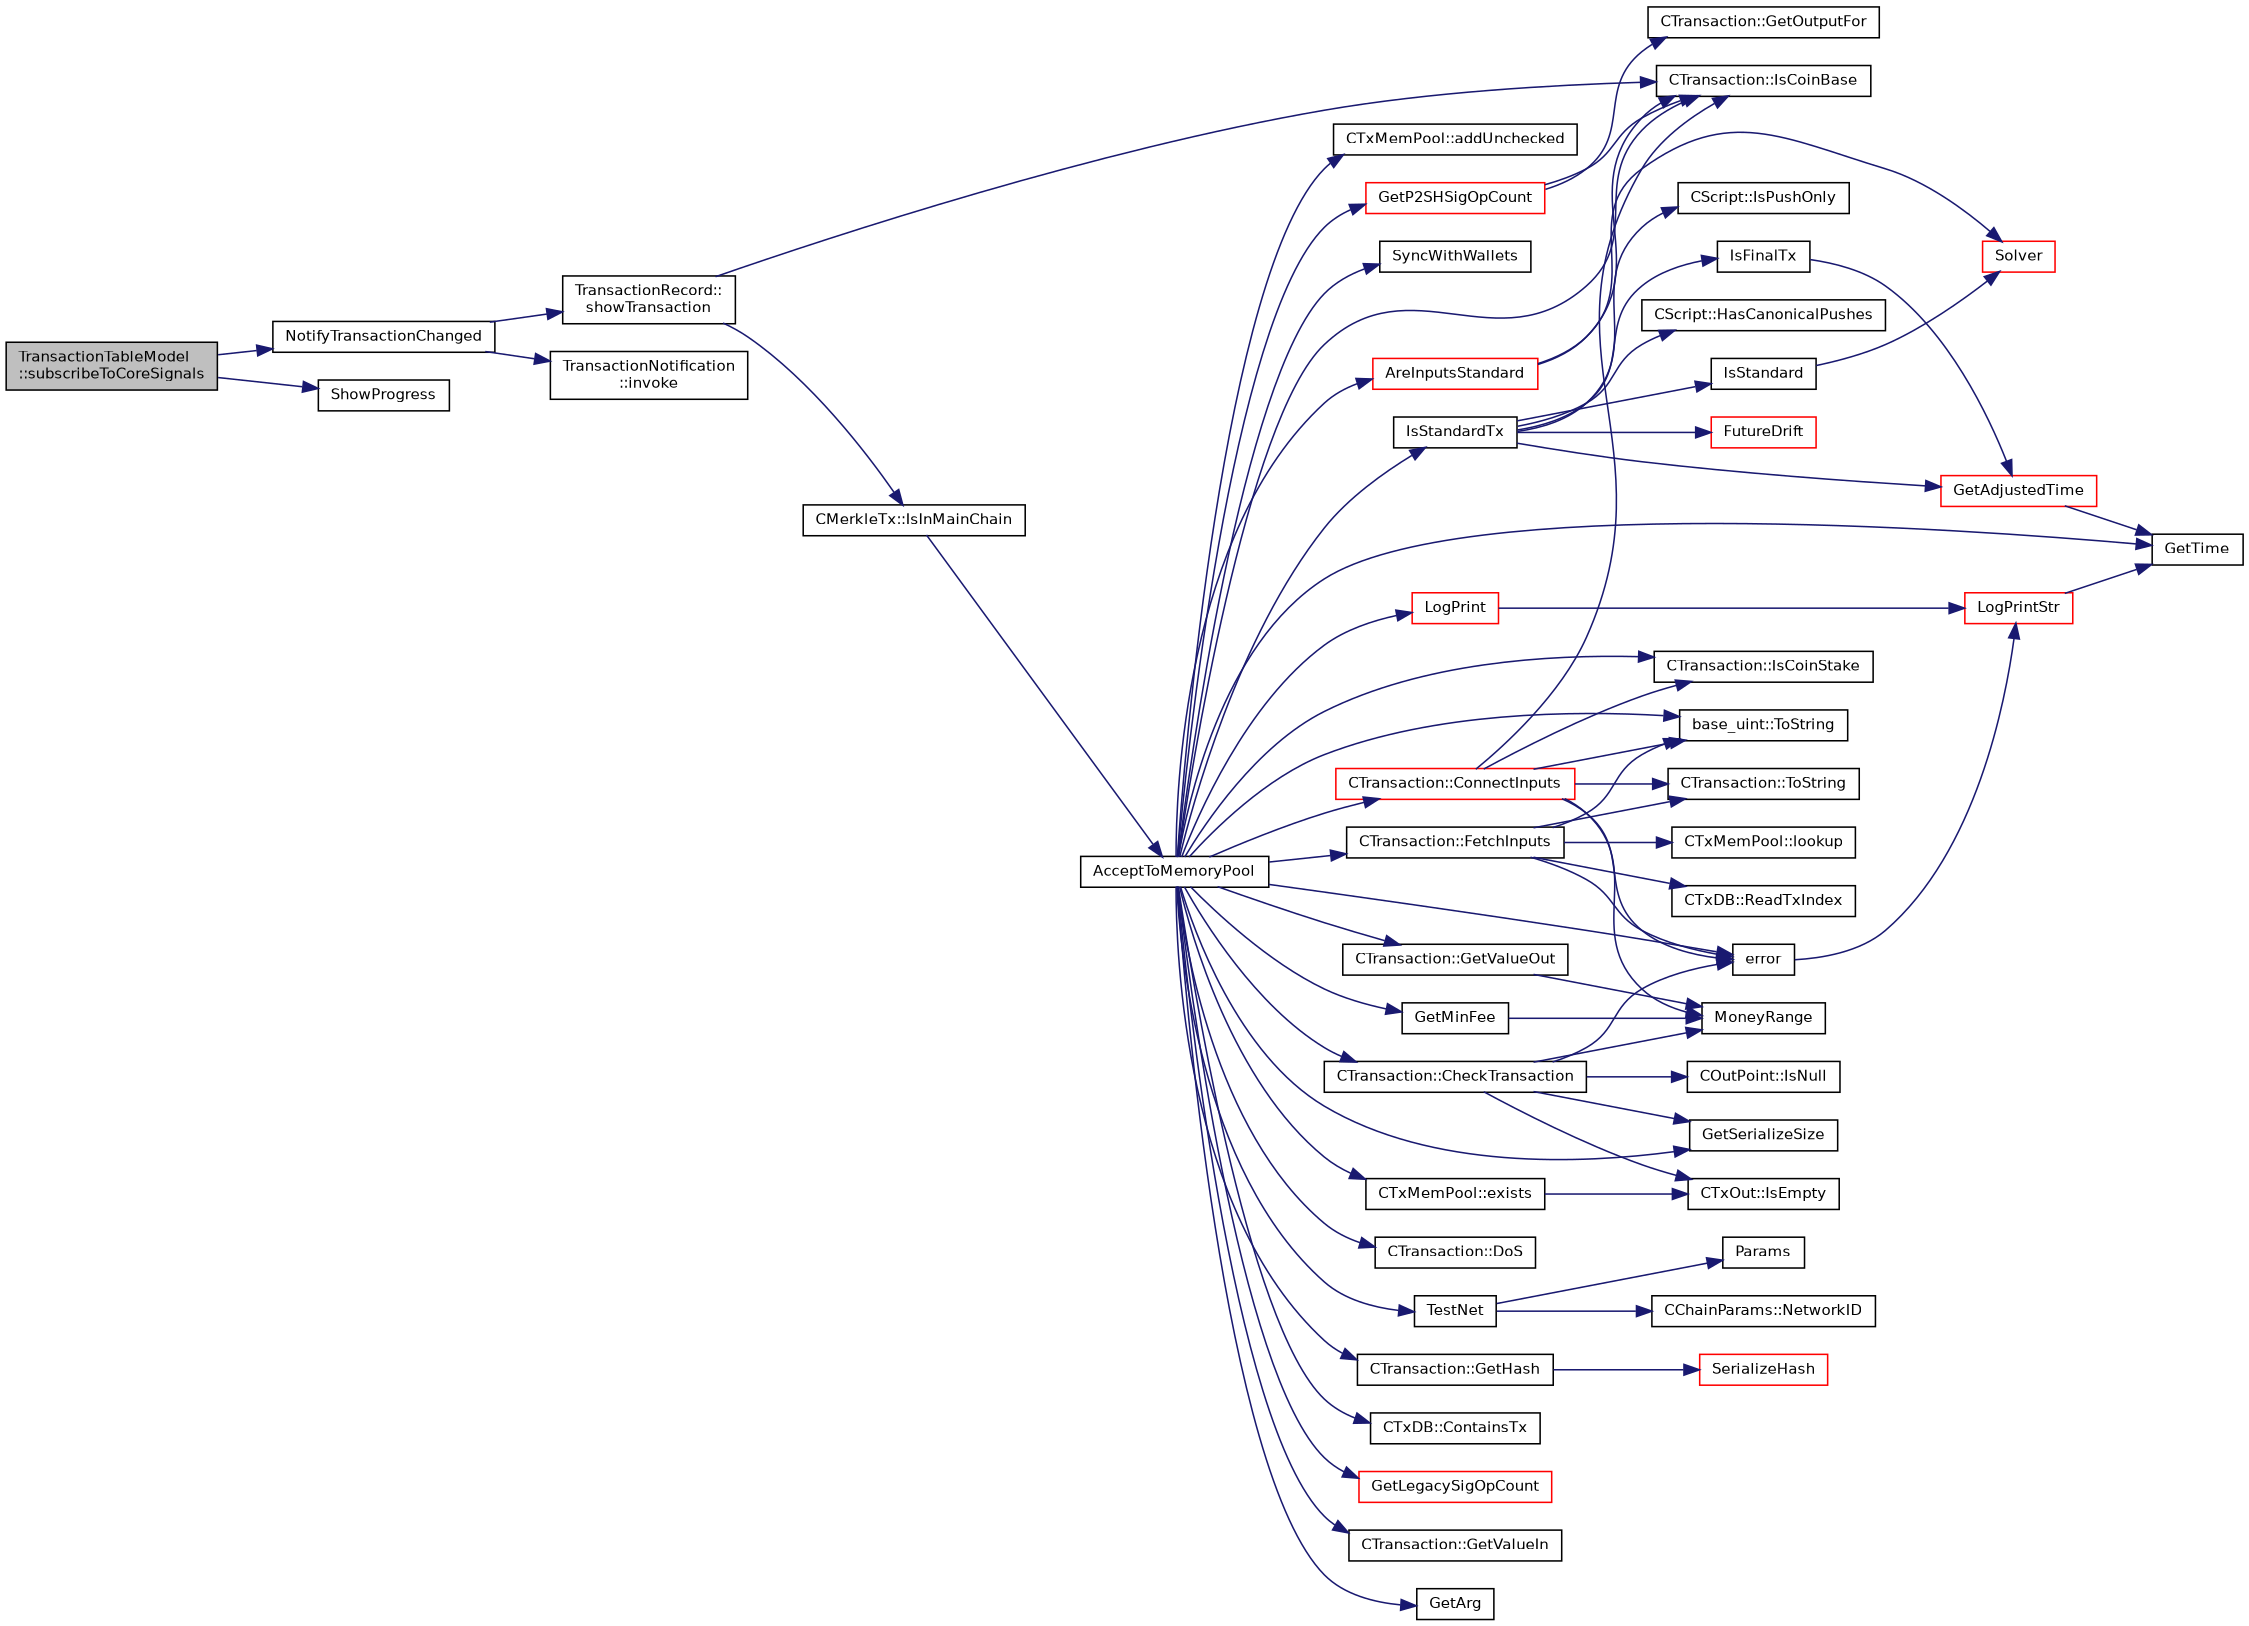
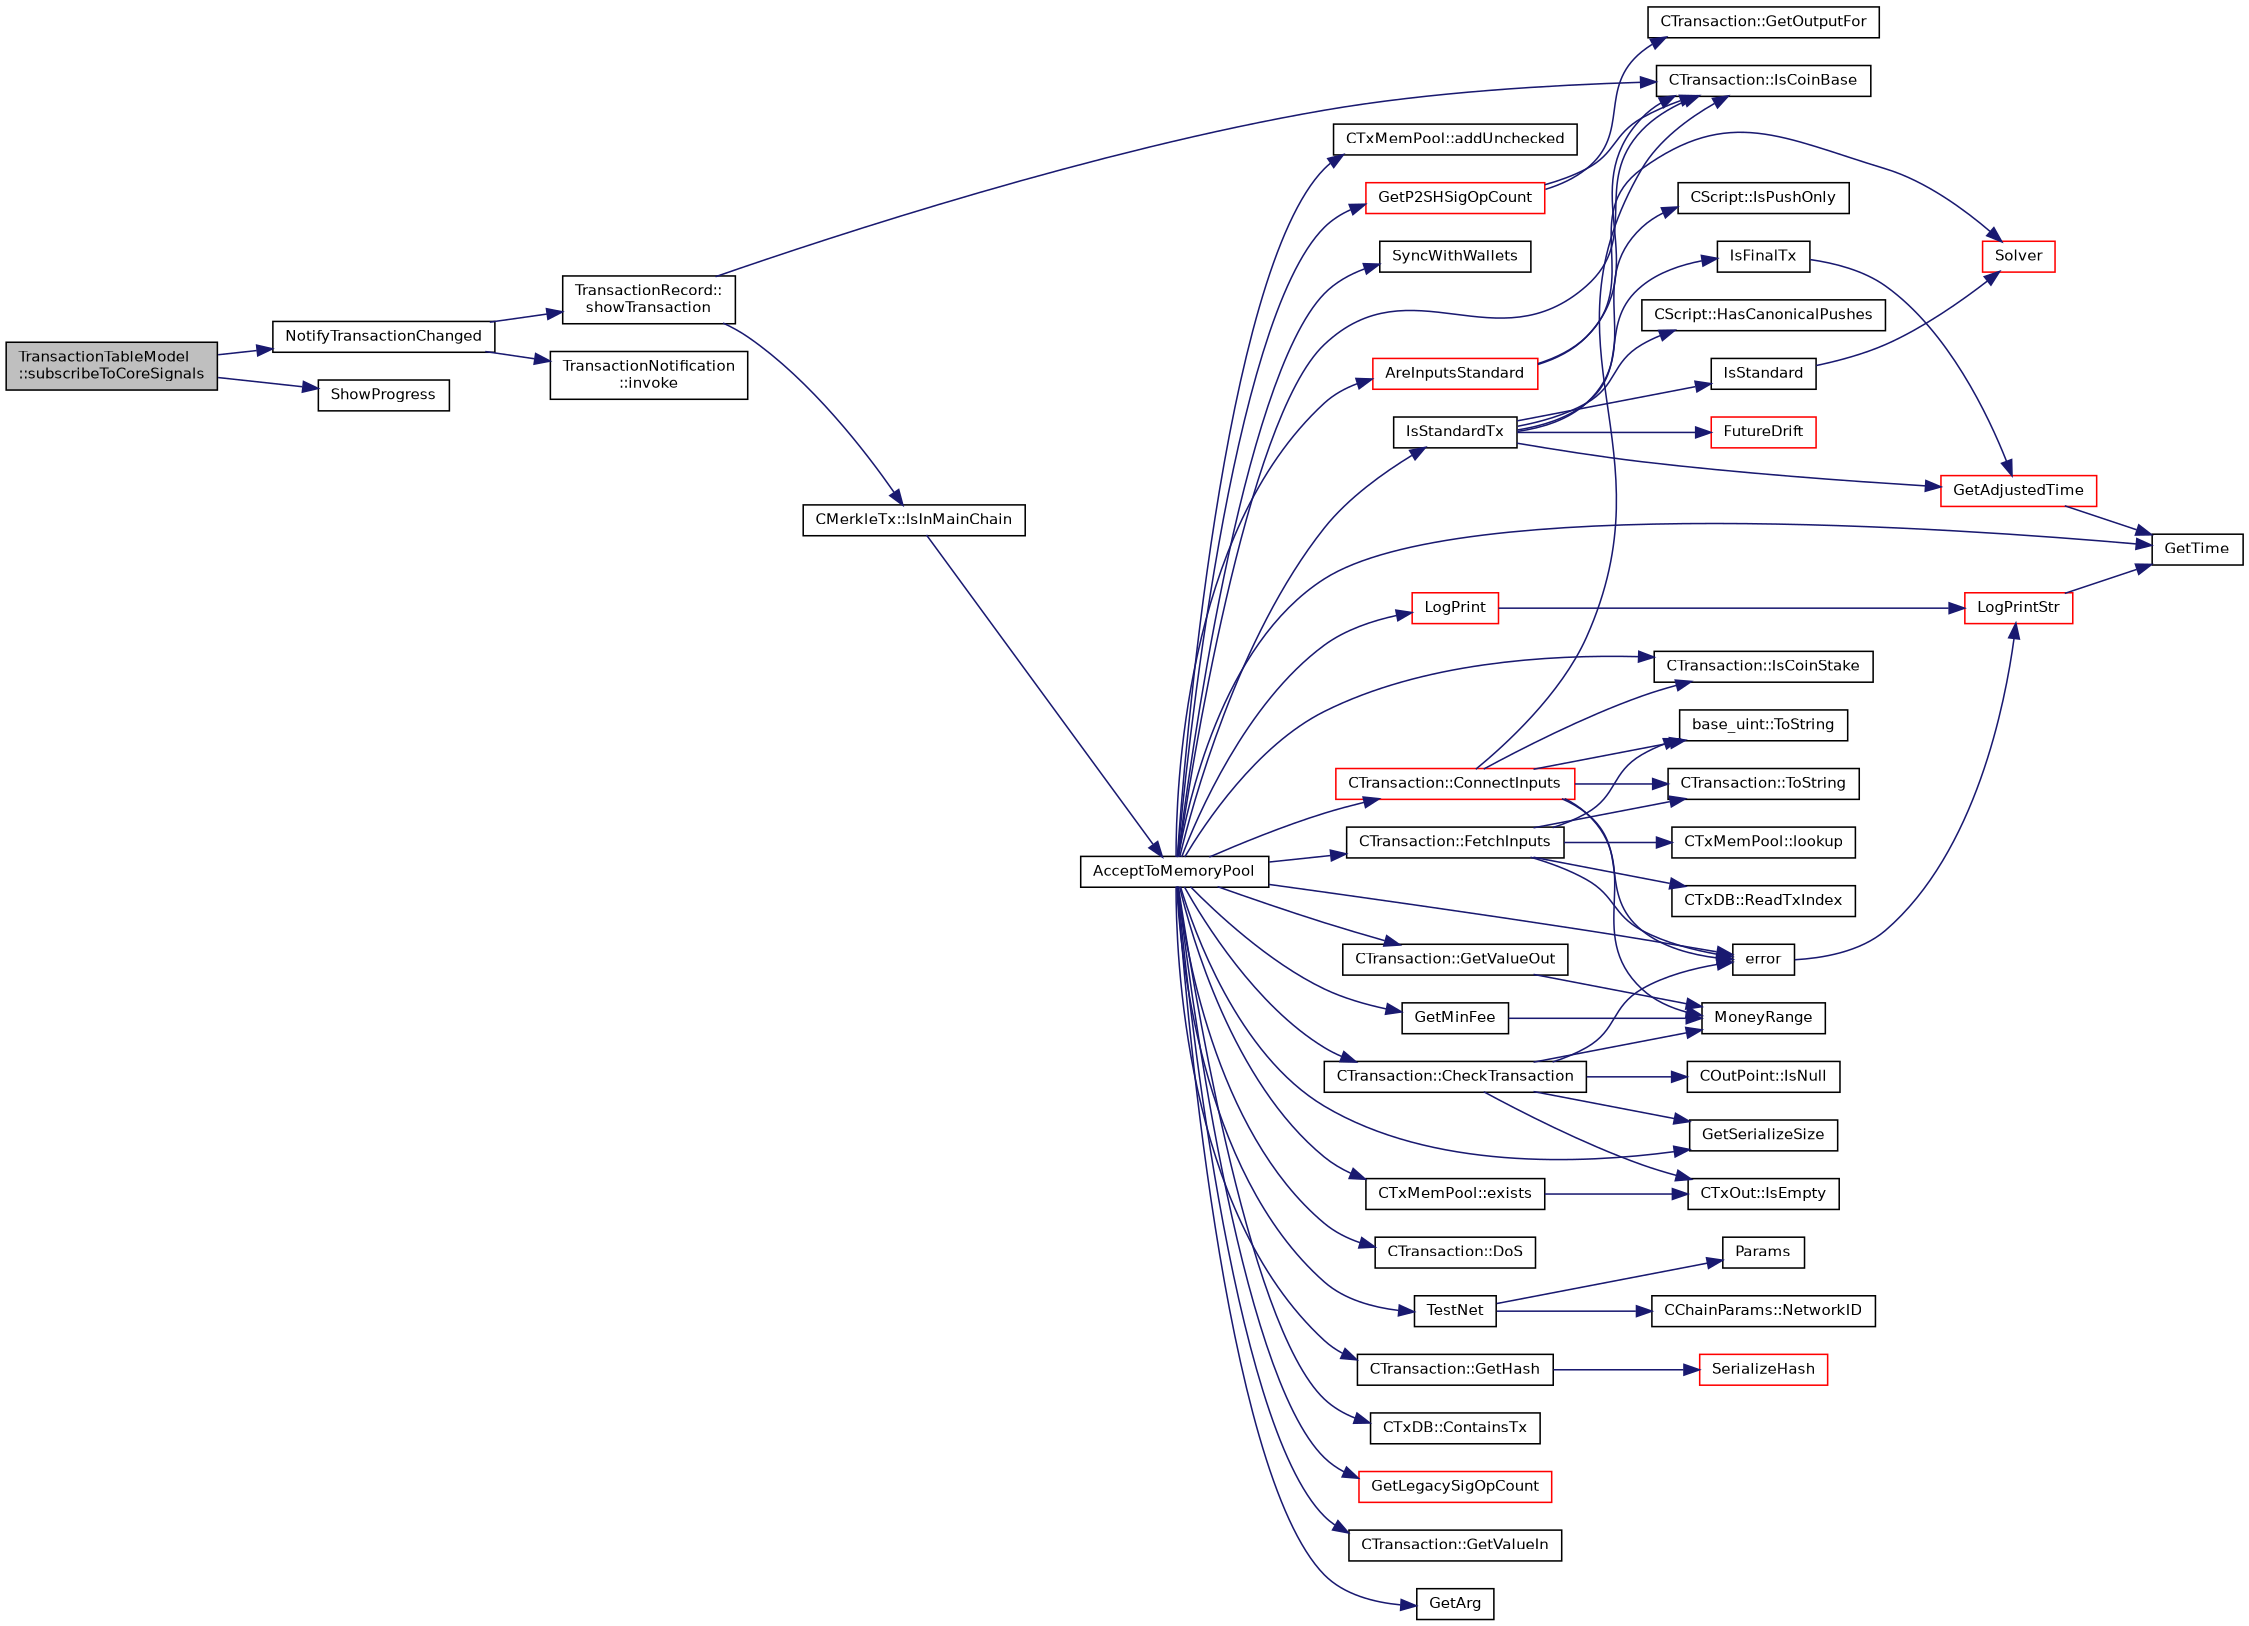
edge "AcceptToMemoryPool" -> "base_uint::ToString": removed
